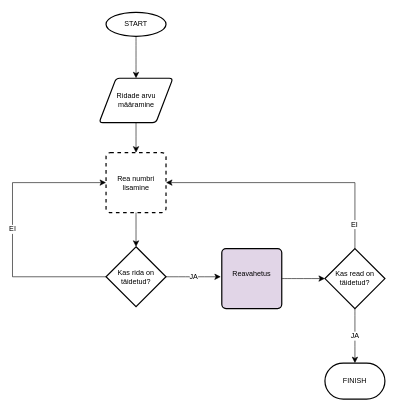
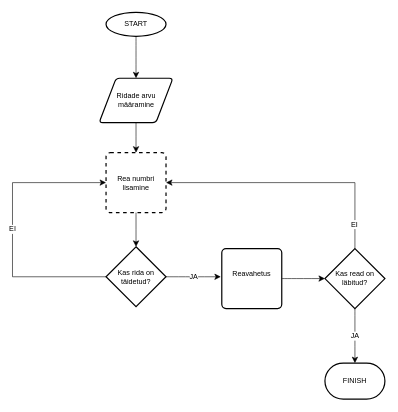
node "Reavahetus": fillcolor #e1d5e7 -> #ffffff
node "Kas read on täidetud?": label "Kas read on täidetud?" -> "Kas read on läbitud?"
